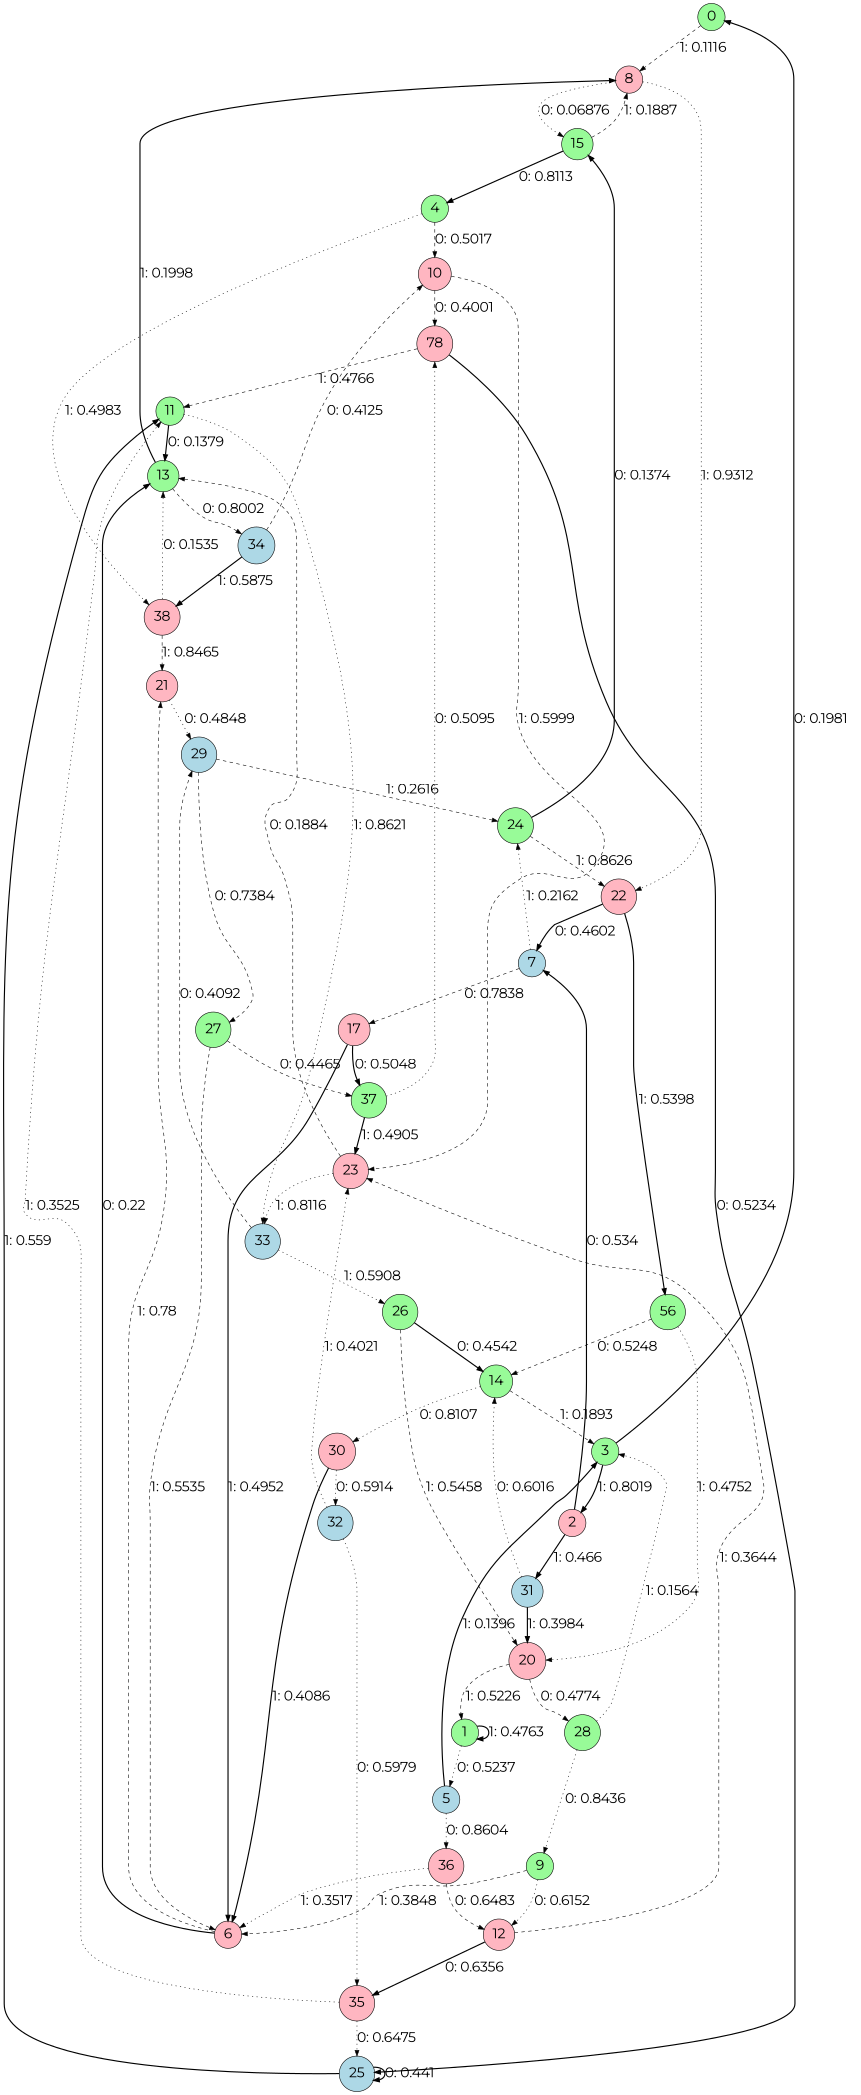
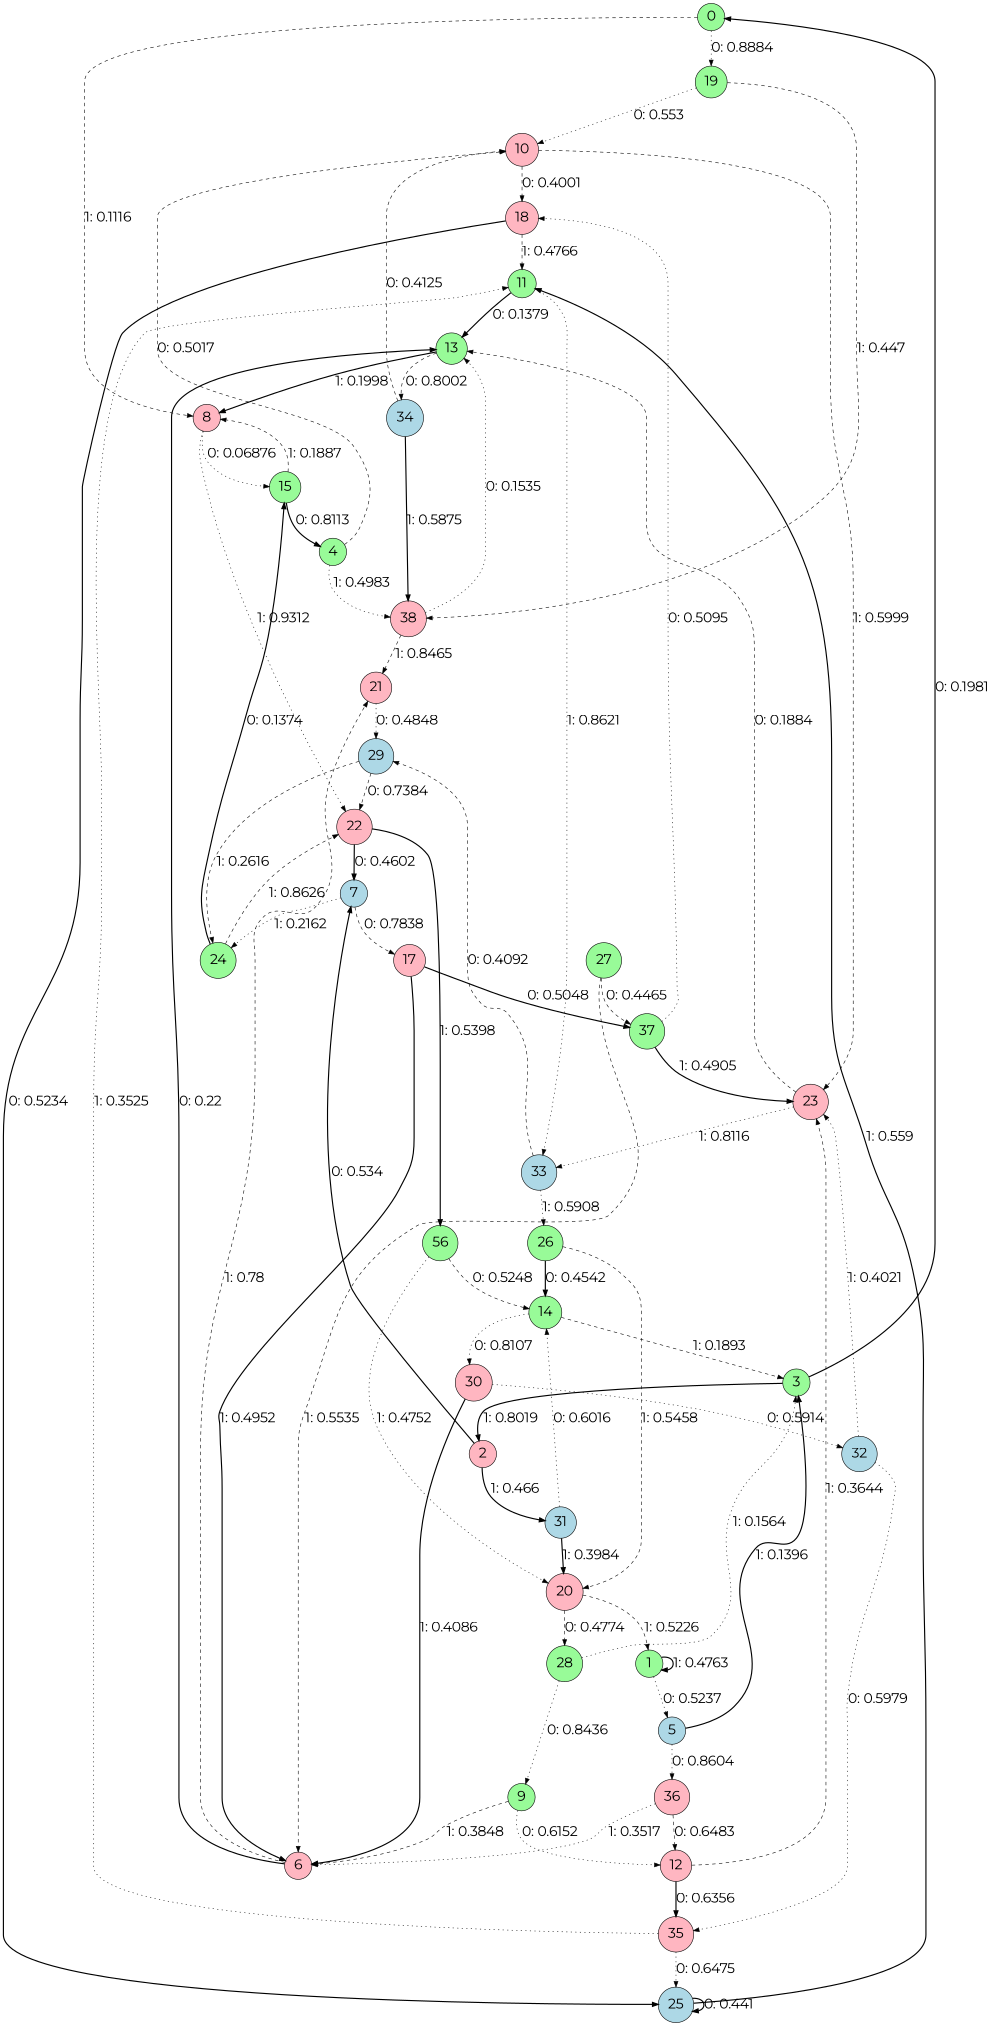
node "19": added
node "78": label "78" -> "18"
edge "29" -> "27": now "29" -> "22"
